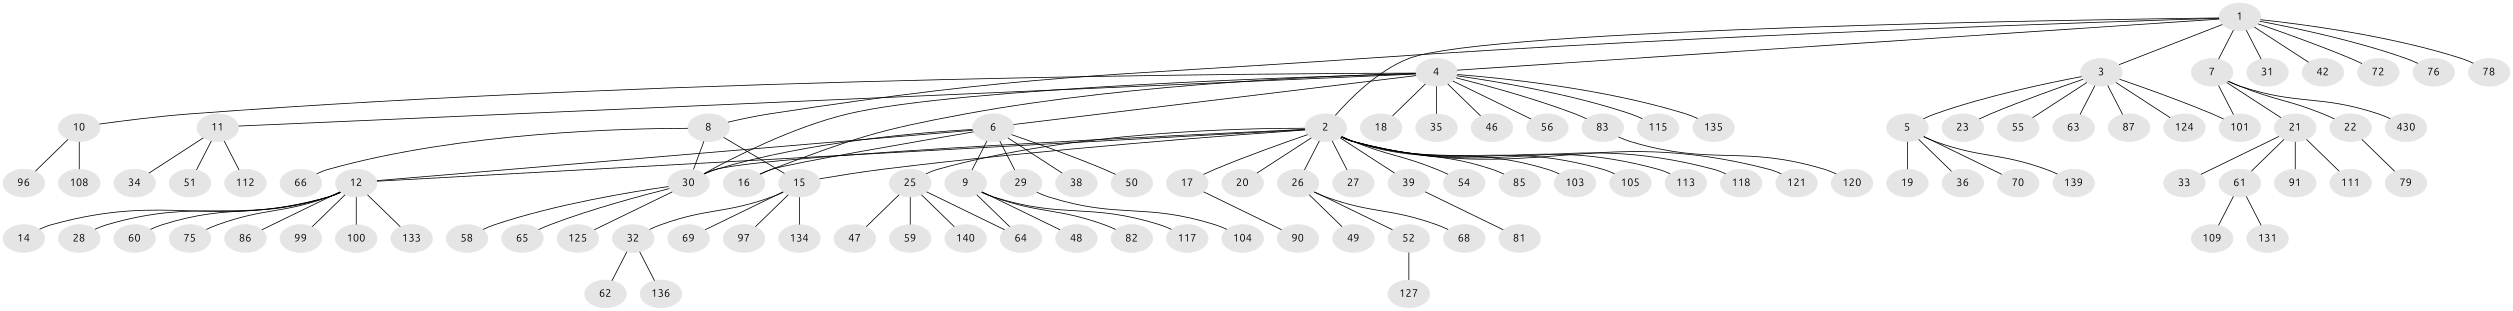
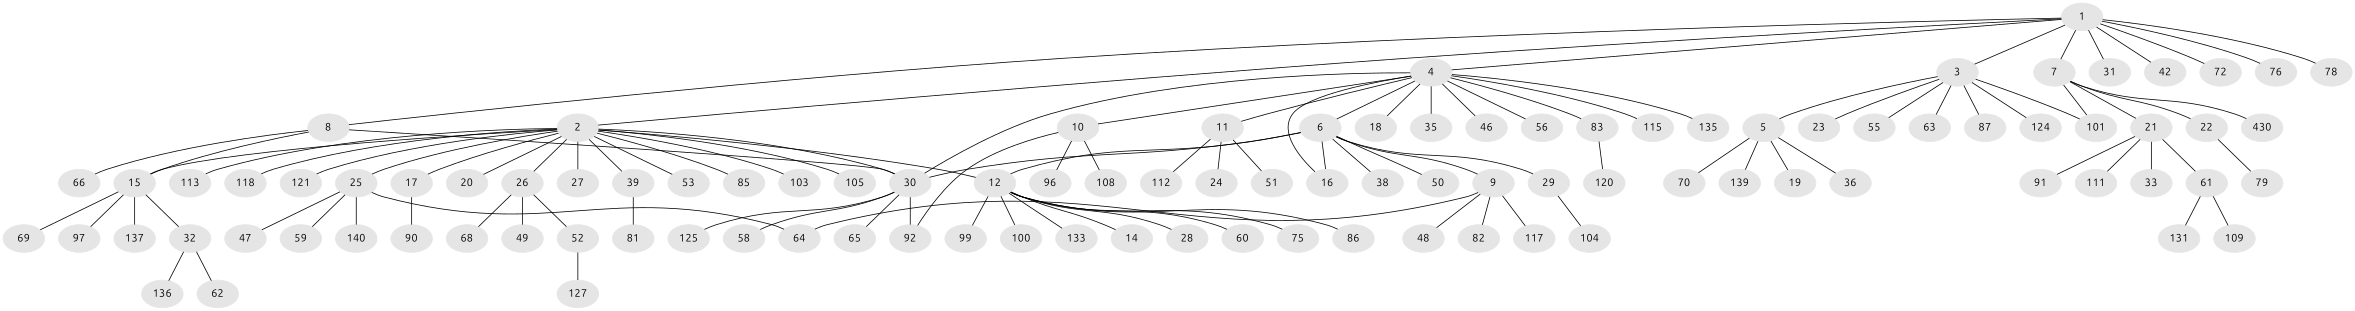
node "34": label "34" -> "24"
node "54": label "54" -> "53"
node "134": label "134" -> "137"
node "92": added
